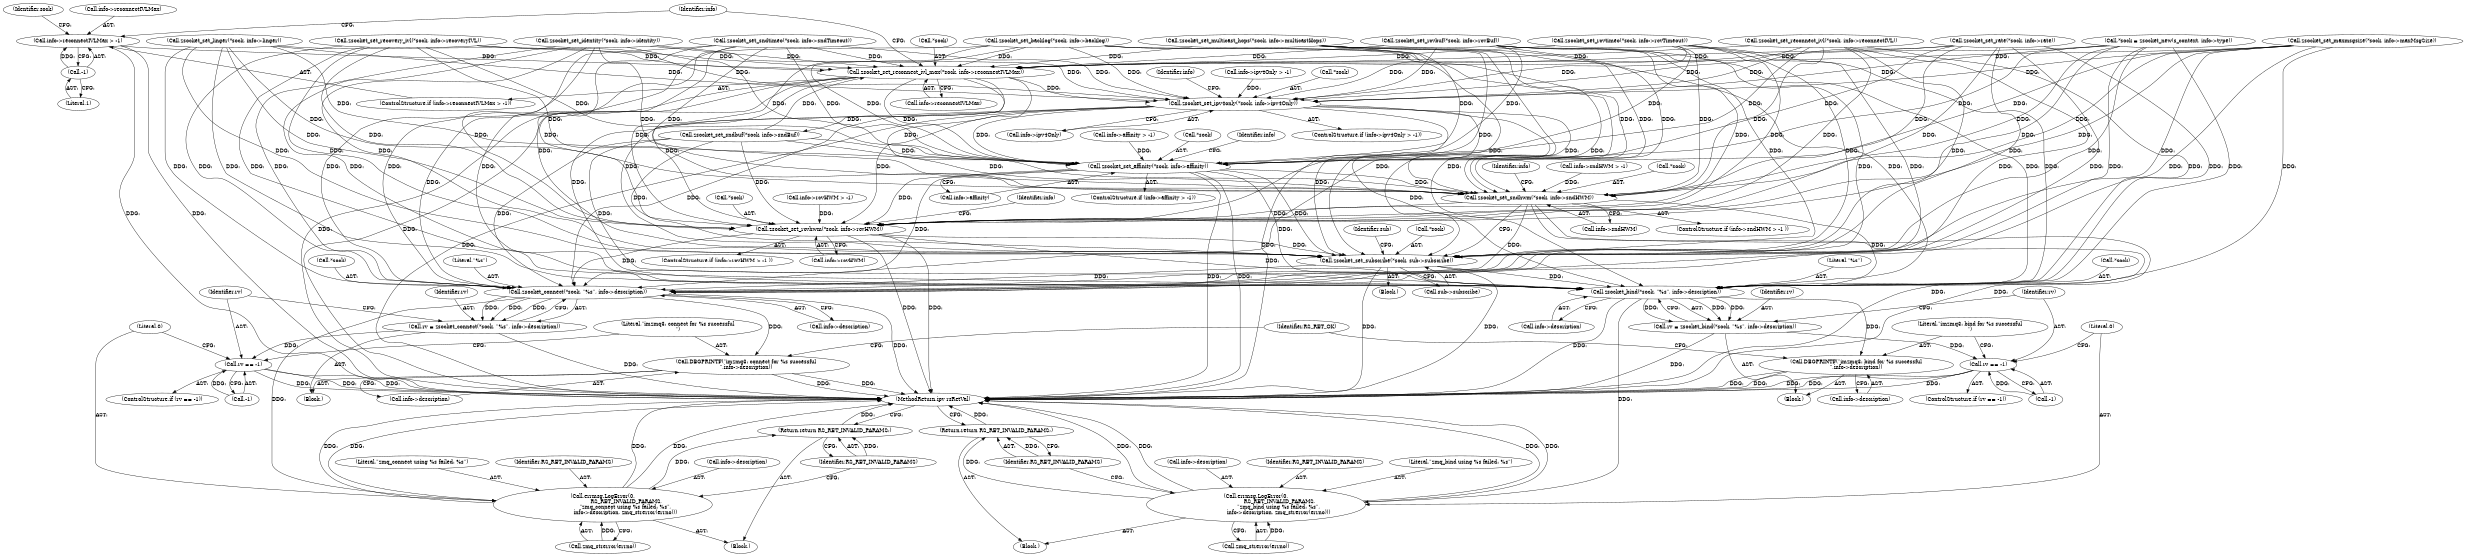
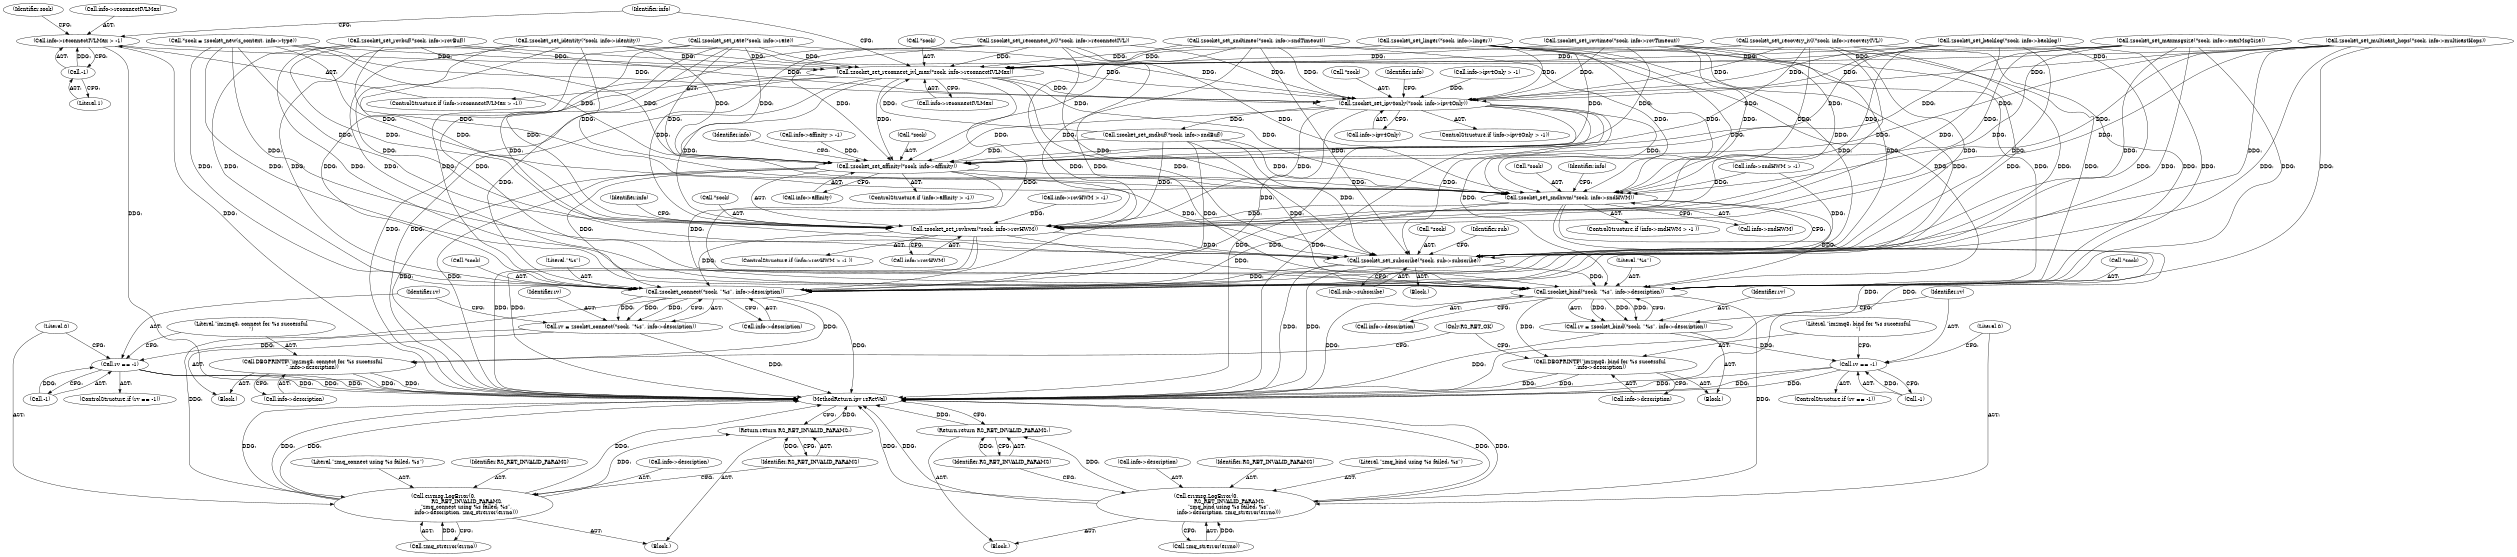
edge "(Call,zsocket_set_affinity(*sock, info->affinity))" -> "(Call,zsocket_set_rcvhwm(*sock, info->rcvHWM))": label "DDG: " -> "AST: "
edge "(Call,zsocket_set_rcvbuf(*sock, info->rcvBuf))" -> "(Call,zsocket_set_subscribe(*sock, sub->subscribe))": now "(Call,info->sndHWM > -1)" -> "(Call,zsocket_set_subscribe(*sock, sub->subscribe))"
node "(Identifier,RS_RET_OK)": label "(Identifier,RS_RET_OK)" -> "(Only,RS_RET_OK)"
